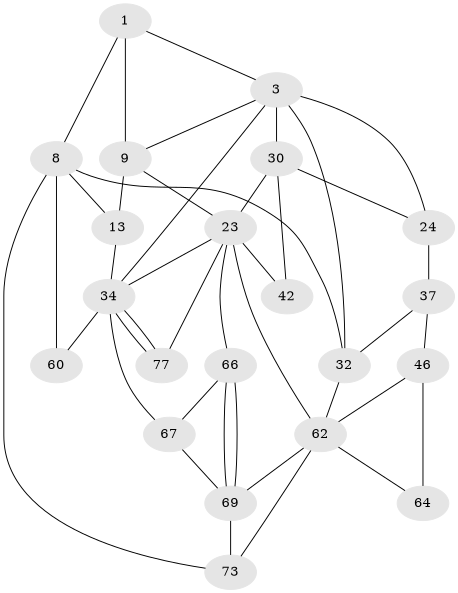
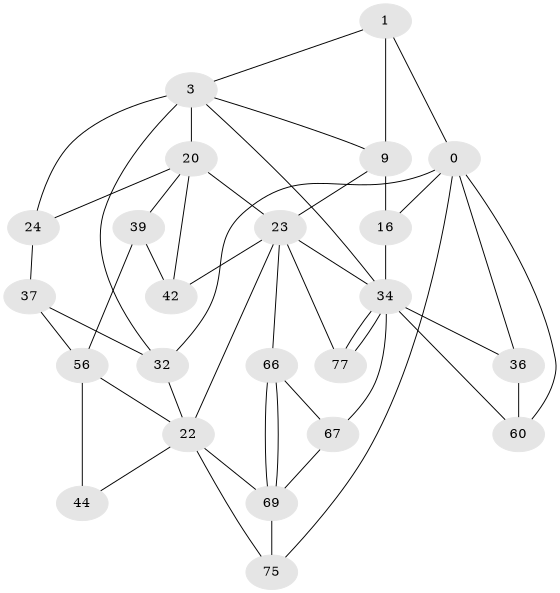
node "8": label "8" -> "0"
node "30": label "30" -> "20"
node "13": label "13" -> "16"
node "39": added
node "46": label "46" -> "56"
node "36": added
node "62": label "62" -> "22"
node "64": label "64" -> "44"
node "73": label "73" -> "75"
